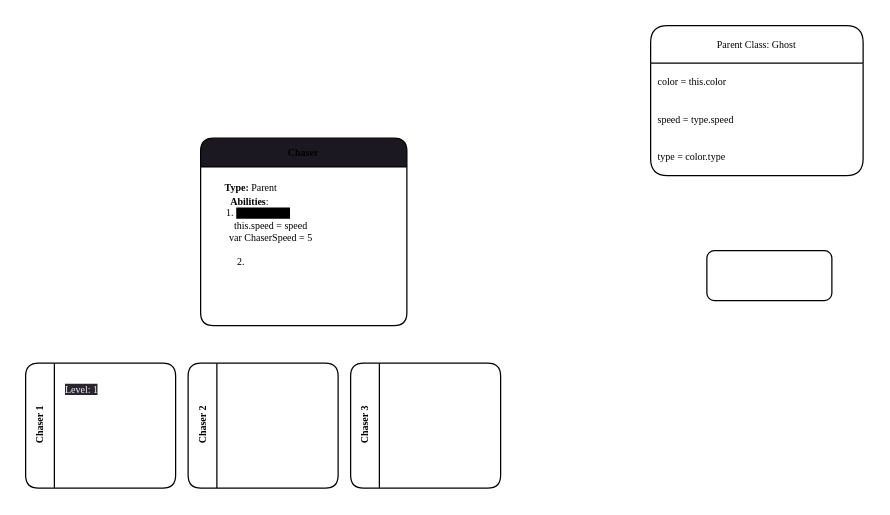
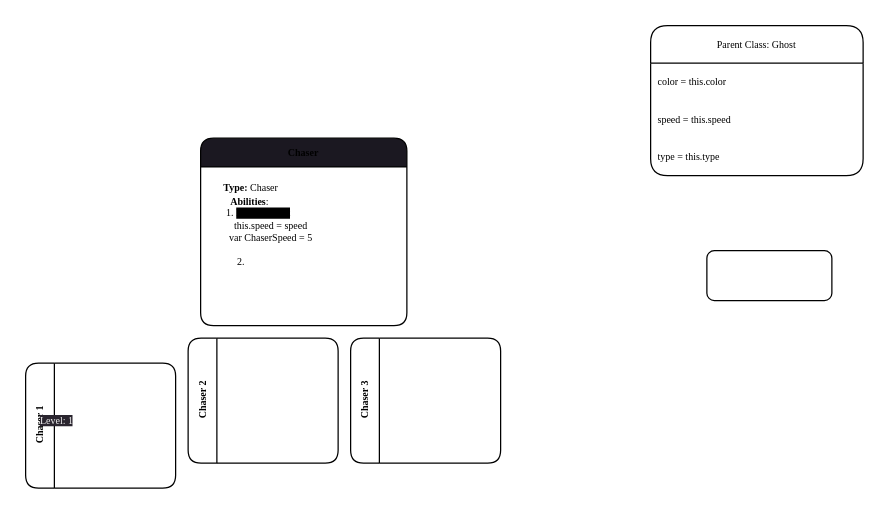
node "speed = type.speed": label "speed = type.speed" -> "speed = this.speed"
node "type = color.type": label "type = color.type" -> "type = this.type"
node "Type: Parent": label "Type: Parent" -> "Type: Chaser"
node "Level: 1": moved (119, 394) -> (94, 426)
node "Chaser 2": moved (263, 426) -> (263, 401)
node "Chaser 3": moved (426, 426) -> (426, 401)
